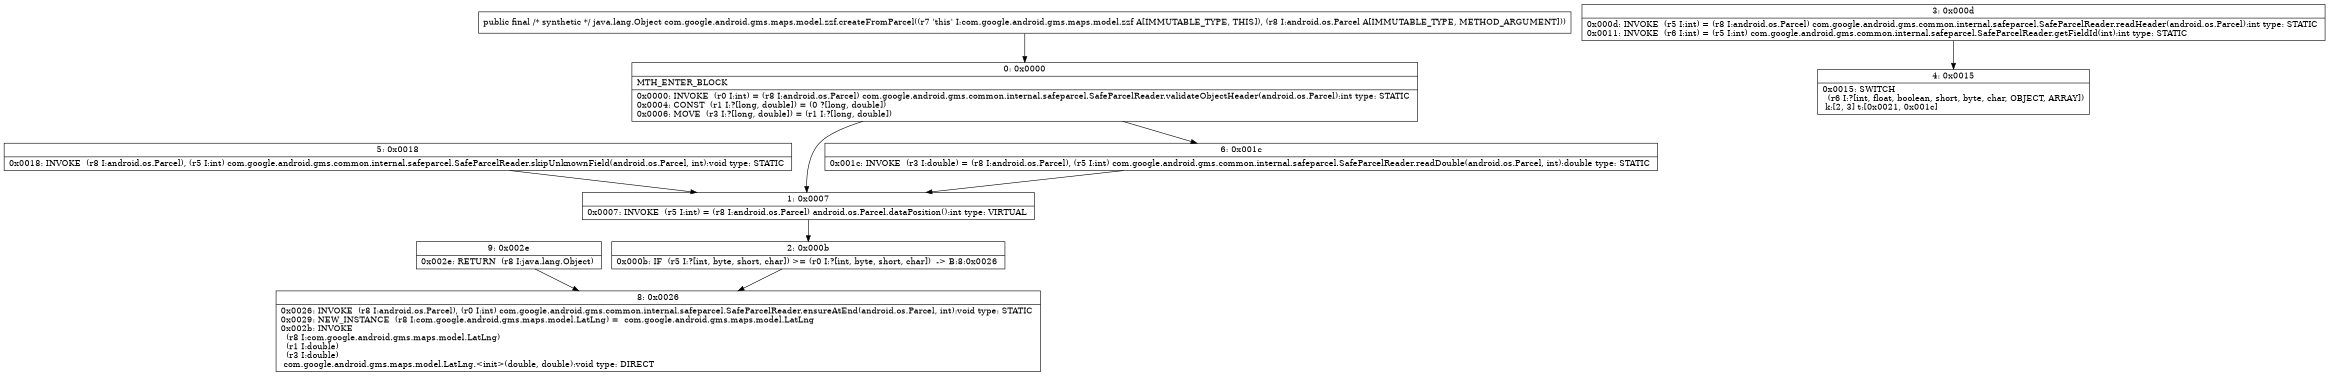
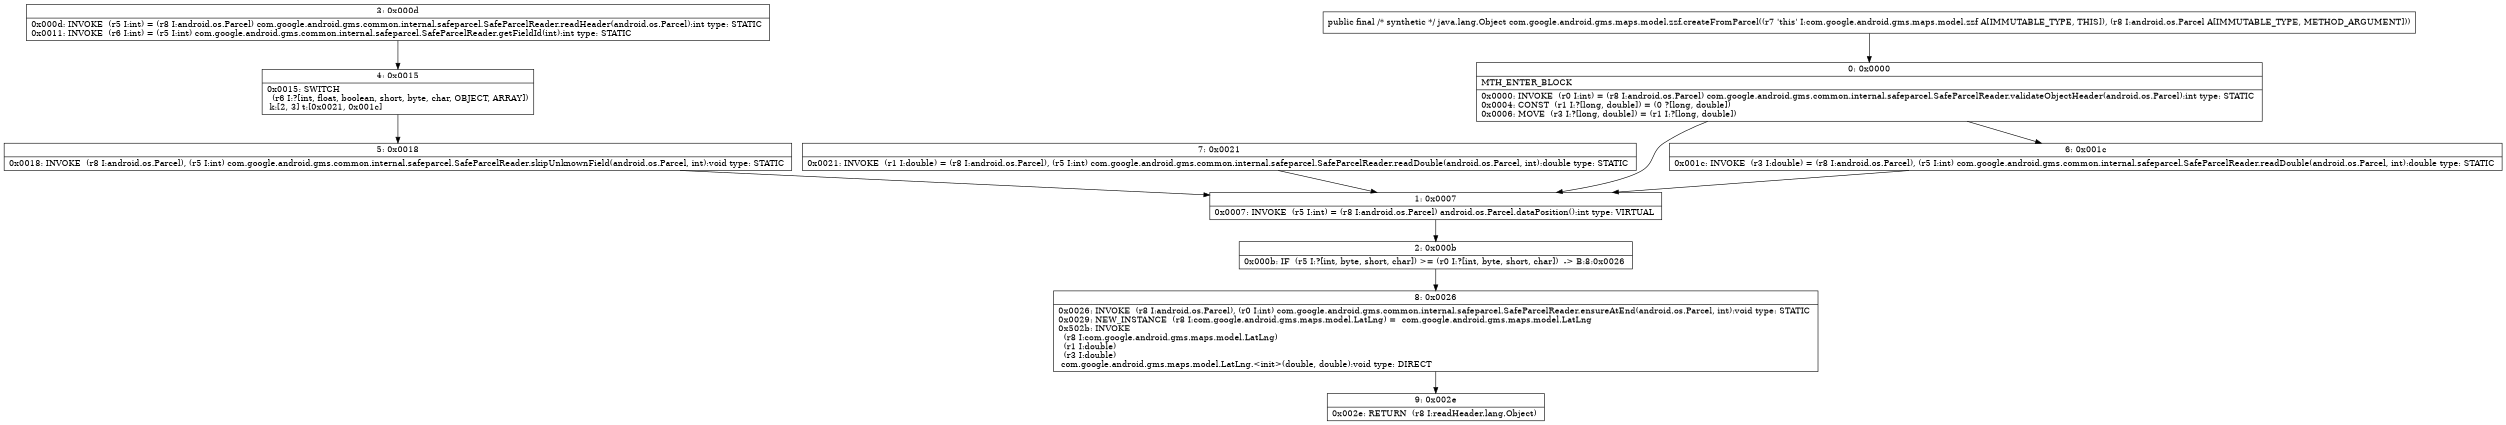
edge "4: 0x0015" -> "5: 0x0018": added
node "7: 0x0021": added
node "9: 0x002e": text "0x002e: RETURN  (r8 I:java.lang.Object)" -> "0x002e: RETURN  (r8 I:readHeader.lang.Object)"
edge "9: 0x002e" -> "8: 0x0026": reversed
node "8: 0x0026": text "0x002b: INVOKE" -> "0x502b: INVOKE"
